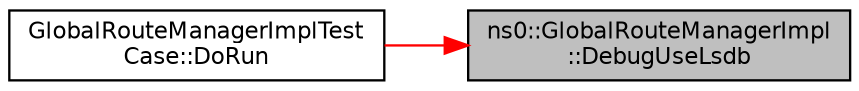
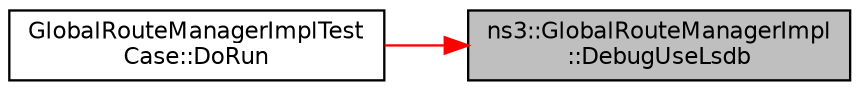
node "ns0::GlobalRouteManagerImpl ::DebugUseLsdb": label "ns0::GlobalRouteManagerImpl ::DebugUseLsdb" -> "ns3::GlobalRouteManagerImpl ::DebugUseLsdb"
